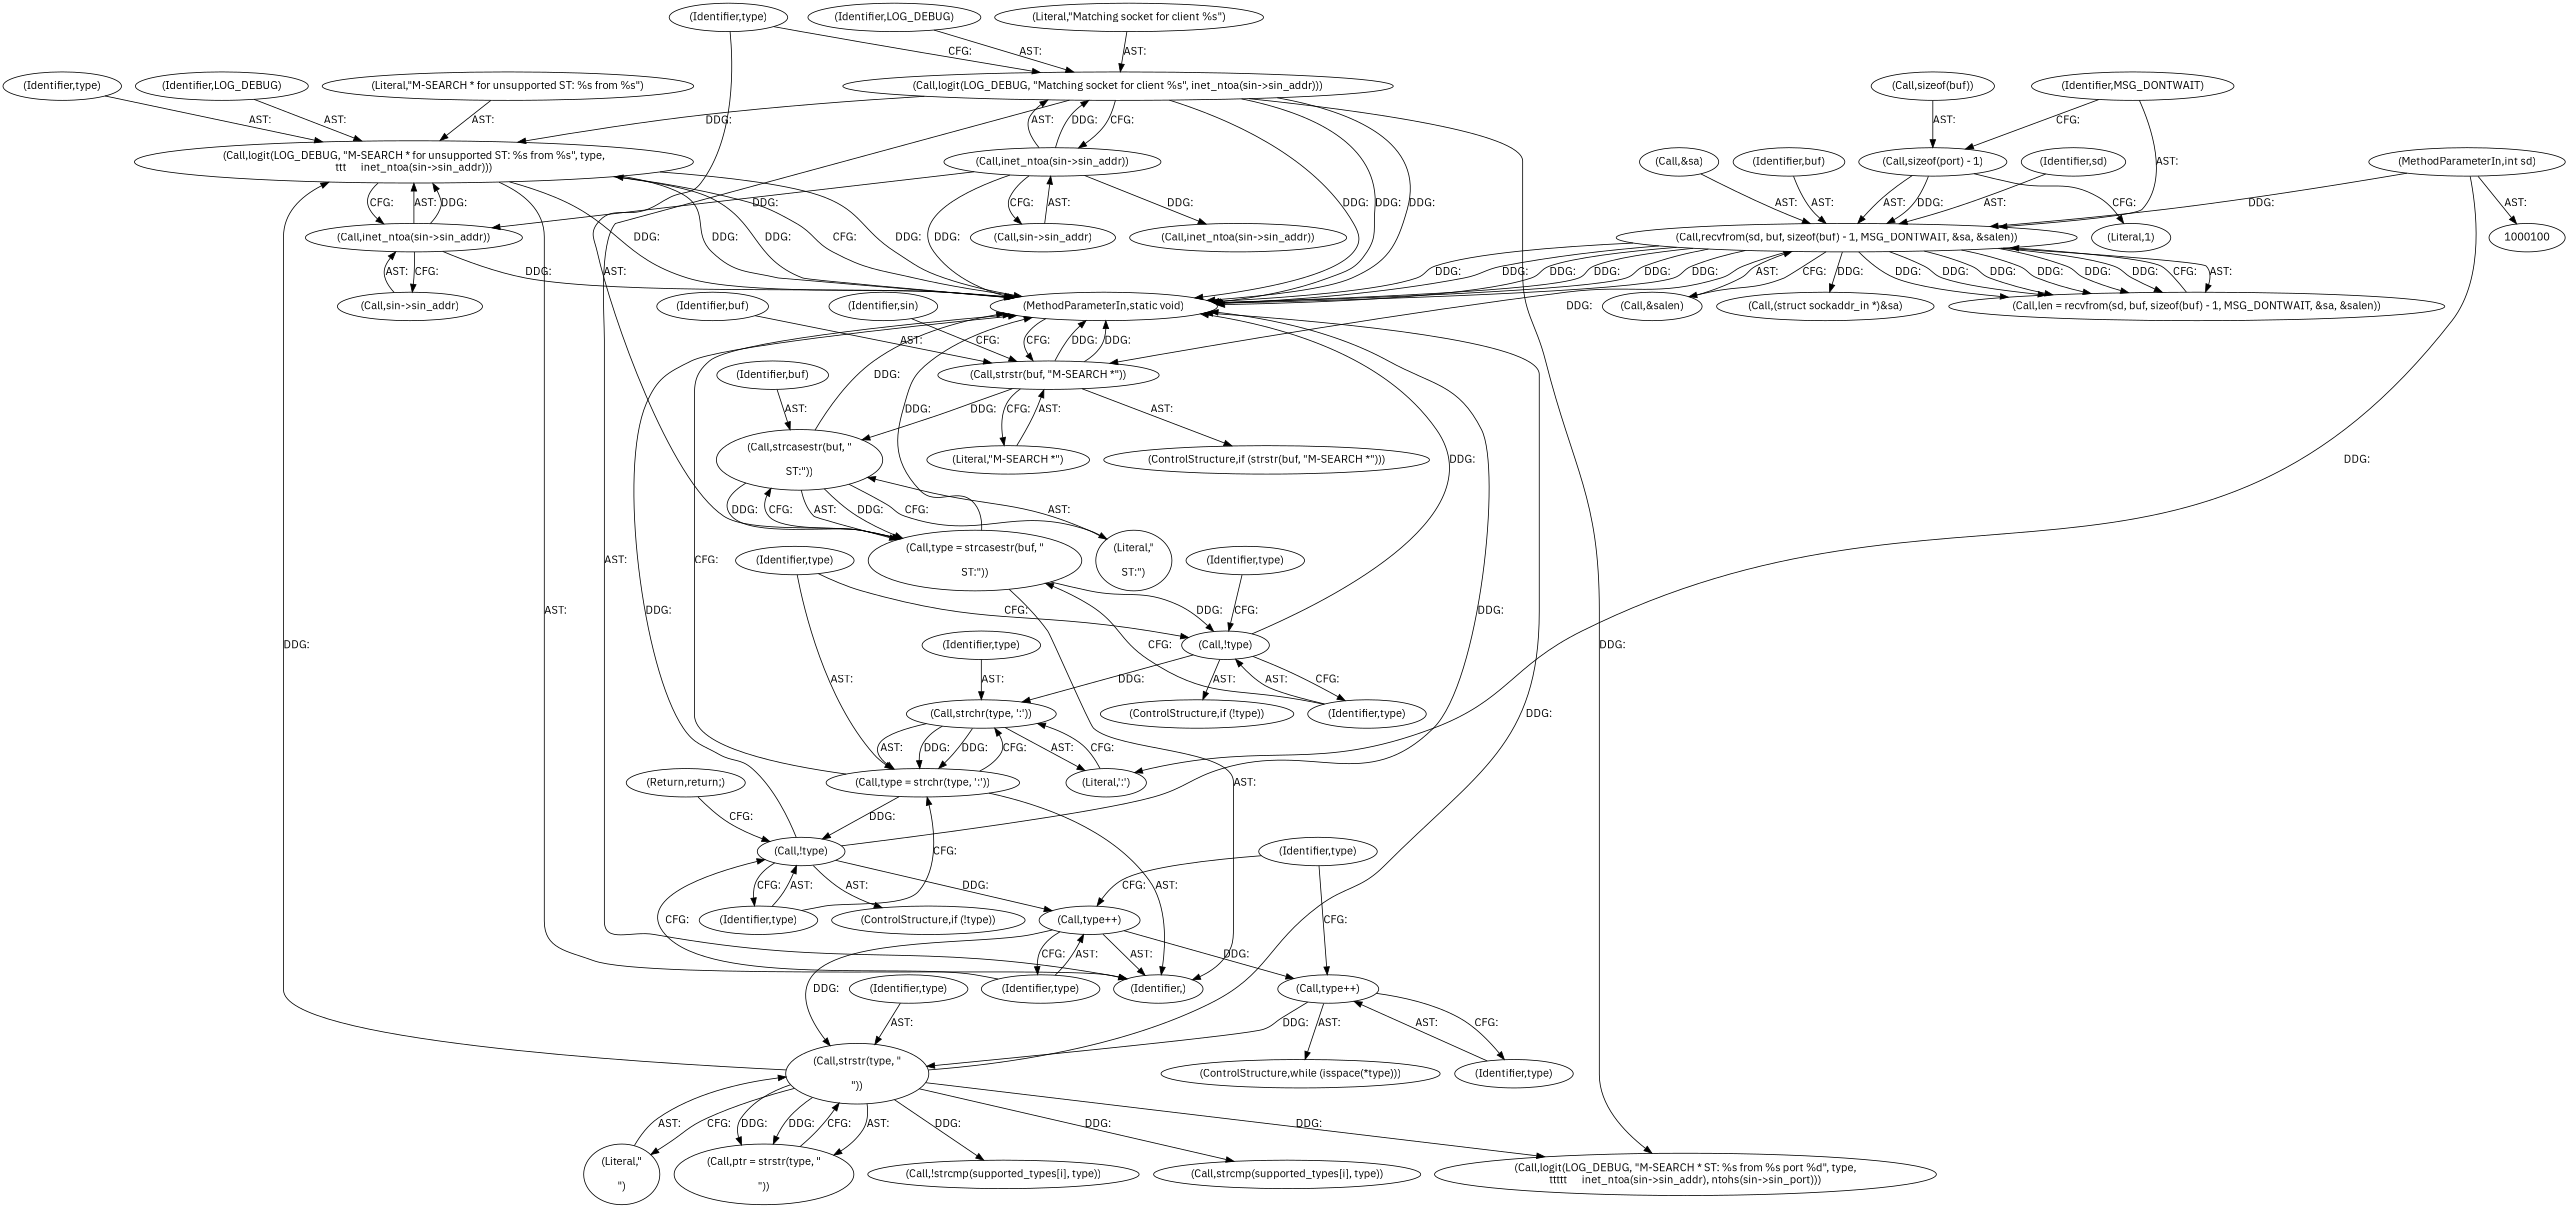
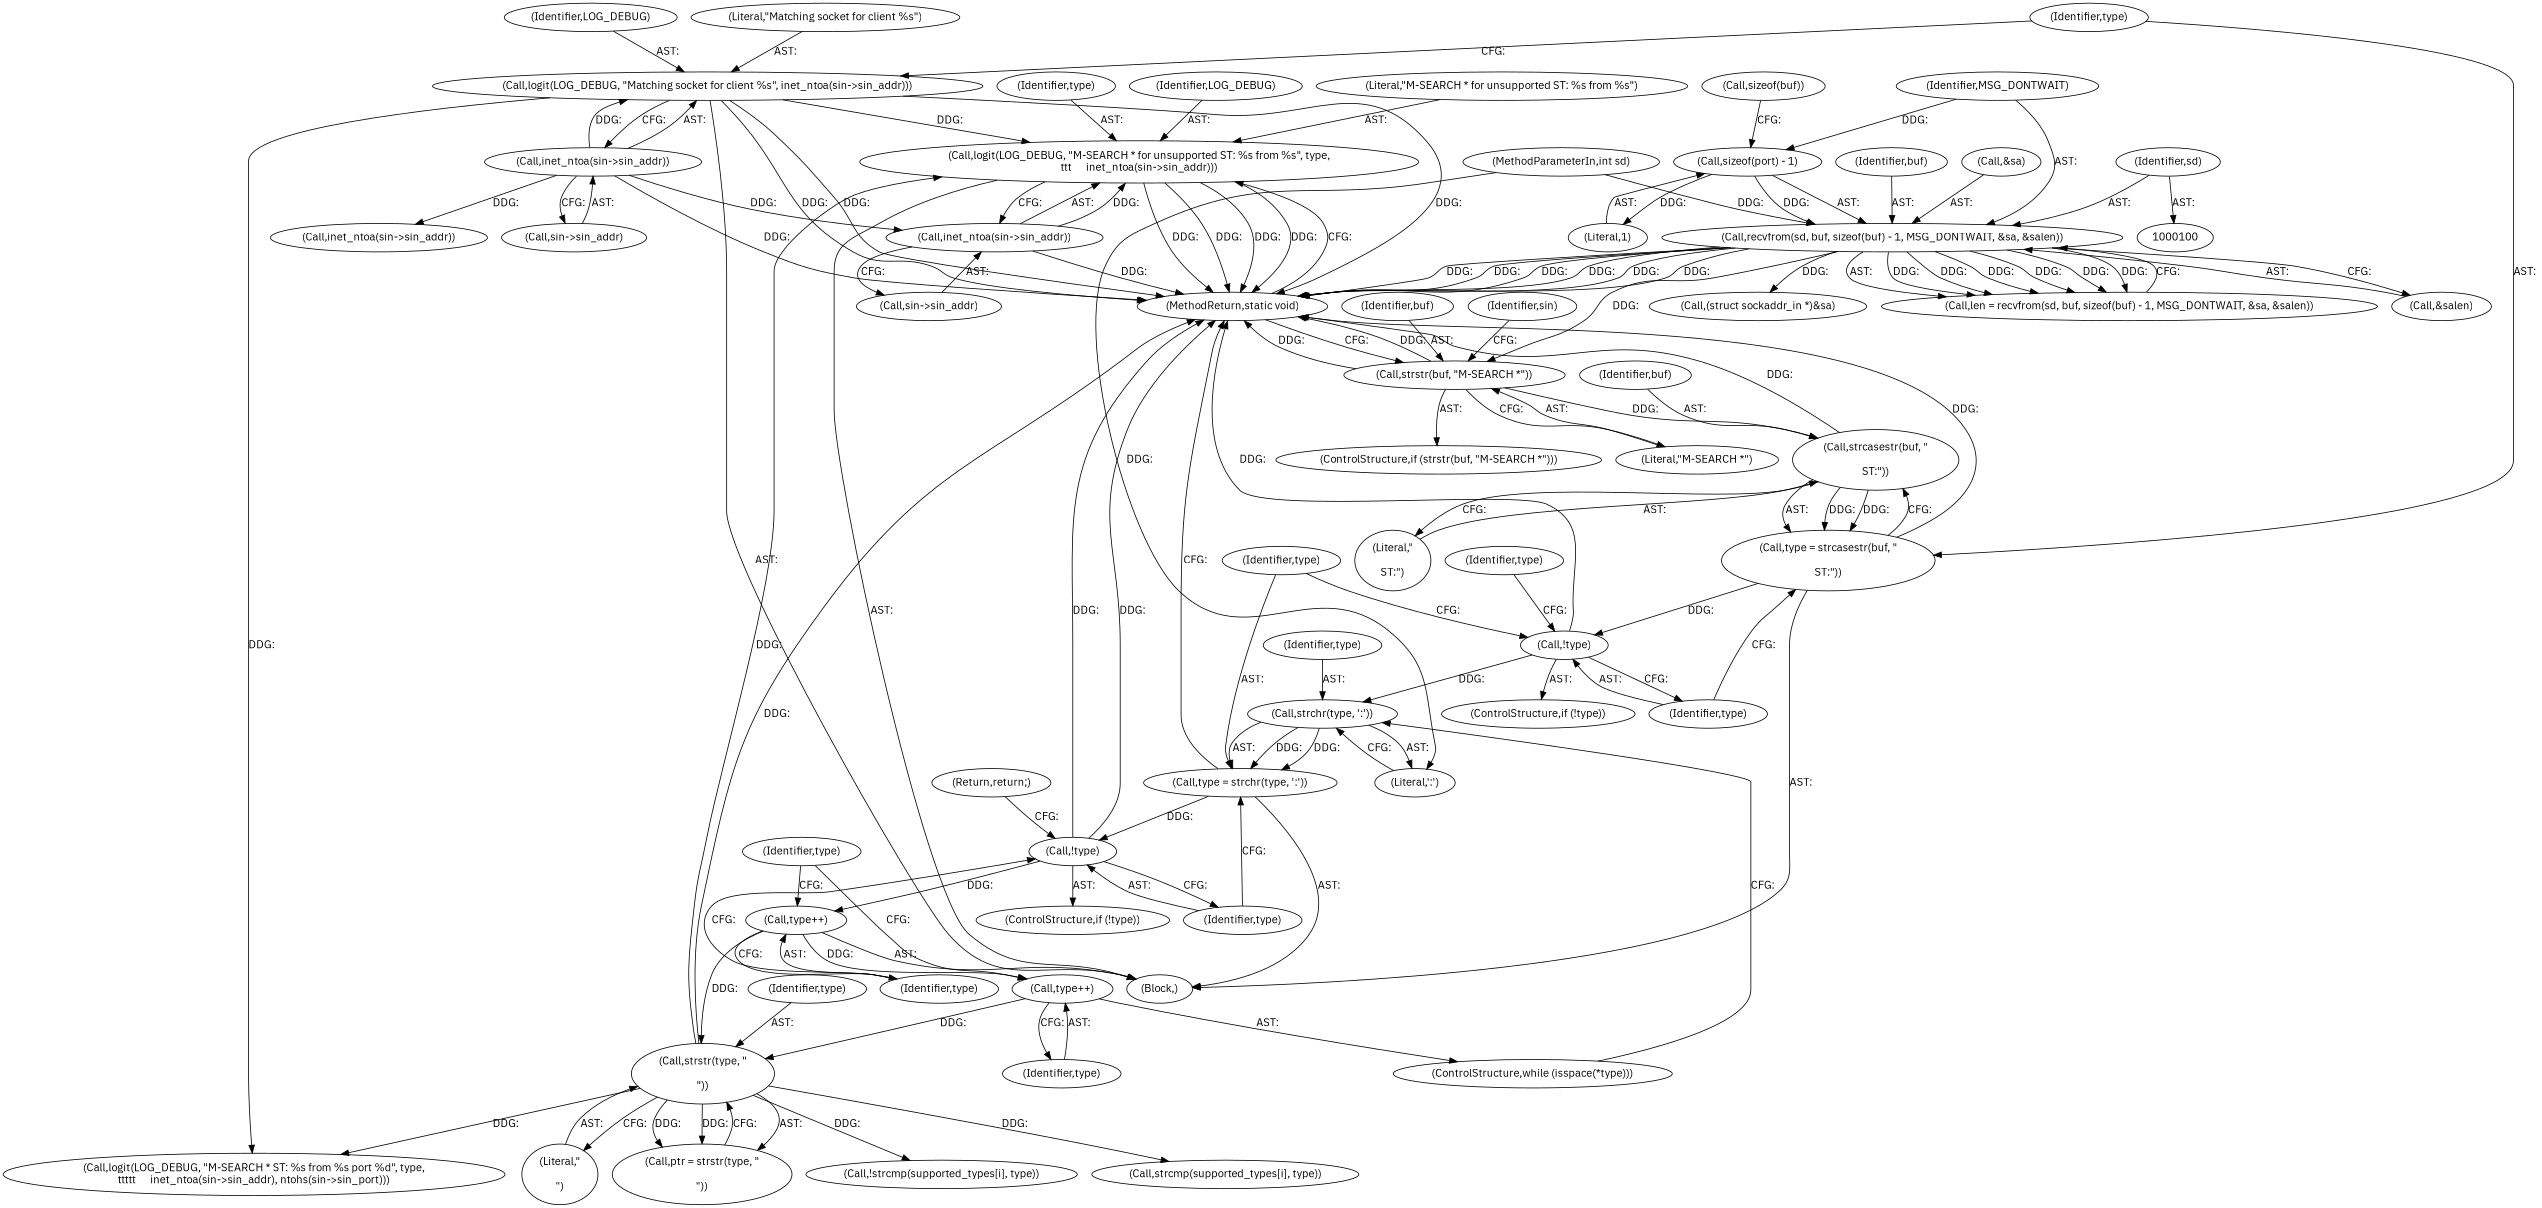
edge "(Call,sizeof(buf))" -> "(Call,sizeof(port) - 1)": label "AST: " -> "CFG: "
edge "(Identifier,MSG_DONTWAIT)" -> "(Call,sizeof(port) - 1)": label "CFG: " -> "DDG: "
edge "(Literal,1)" -> "(Call,sizeof(port) - 1)": added, label "AST:"
edge "(MethodParameterIn,int sd)" -> "1000100": now "(Identifier,sd)" -> "1000100"
edge "(Call,sizeof(port) - 1)" -> "(Literal,1)": label "CFG: " -> "DDG: "
node "(MethodParameterIn,static void)": label "(MethodParameterIn,static void)" -> "(MethodReturn,static void)"
edge "(Call,type = strchr(type, ':'))" -> "(Call,strchr(type, ':'))": now "(ControlStructure,while (isspace(*type)))" -> "(Call,strchr(type, ':'))"
node "(Identifier,)": label "(Identifier,)" -> "(Block,)"
